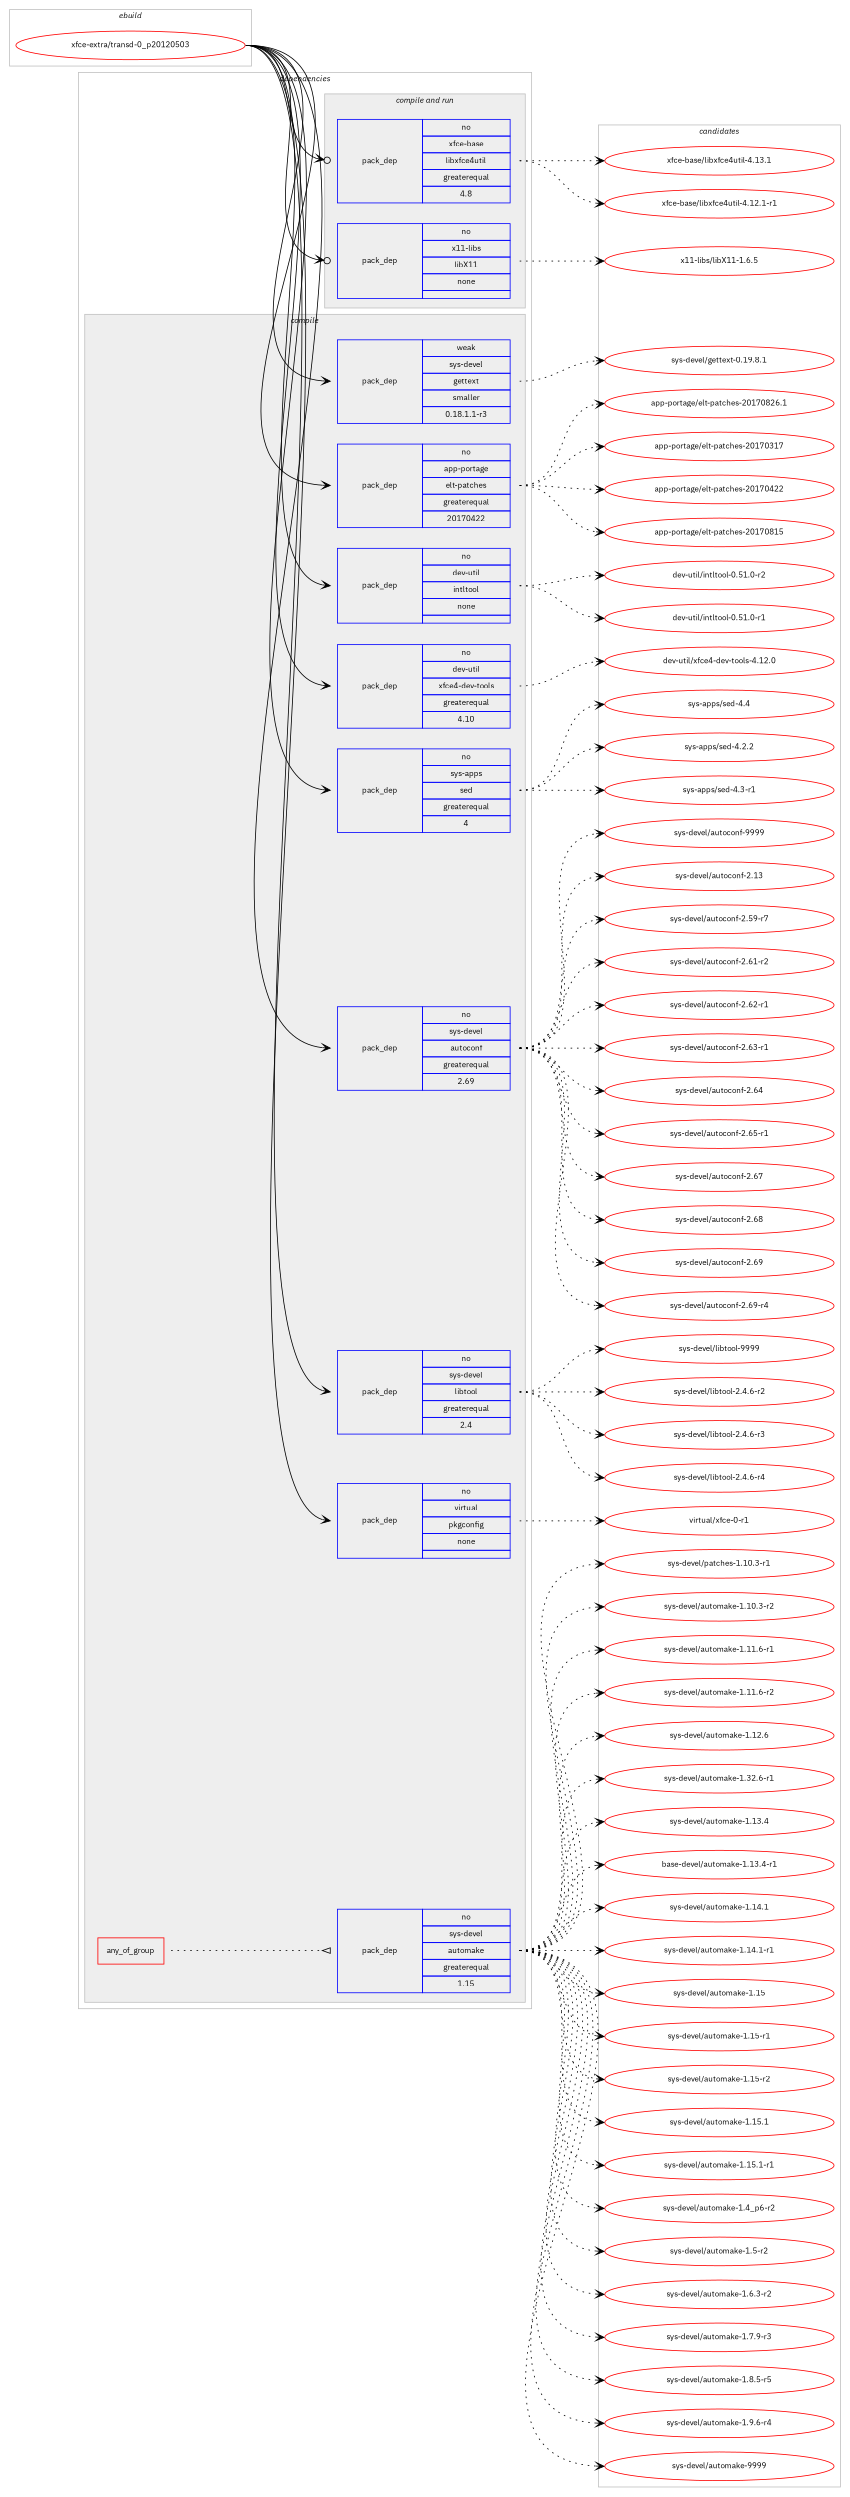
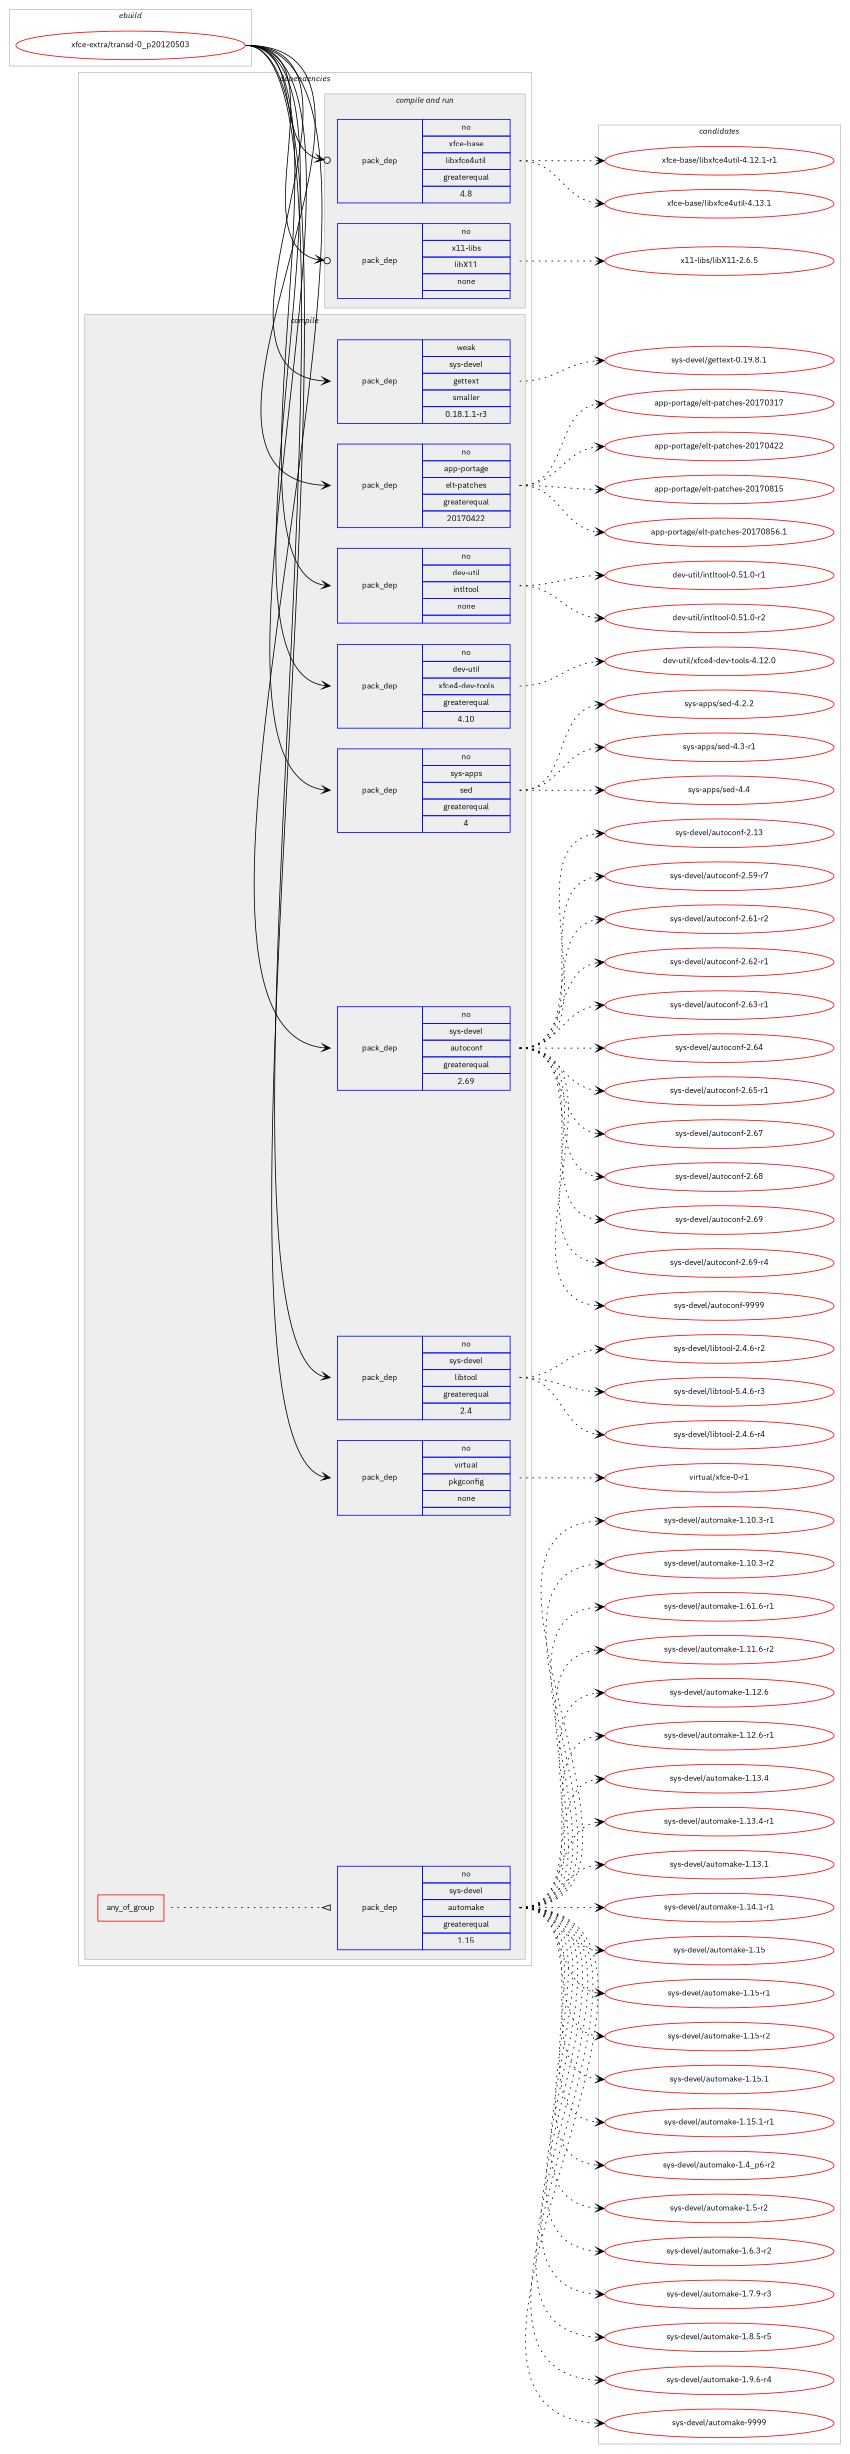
node "x11-libs/libX11-1.6.5": label "x11-libs/libX11-1.6.5" -> "x11-libs/libX11-2.6.5"
node "app-portage/elt-patches-20170826.1": label "app-portage/elt-patches-20170826.1" -> "app-portage/elt-patches-20170856.1"
node "sys-devel/libtool-9999": removed
node "sys-devel/libtool-2.4.6-r3": label "sys-devel/libtool-2.4.6-r3" -> "sys-devel/libtool-5.4.6-r3"
node "sys-devel/patches-1.10.3-r1": label "sys-devel/patches-1.10.3-r1" -> "sys-devel/automake-1.10.3-r1"
node "sys-devel/automake-1.11.6-r1": label "sys-devel/automake-1.11.6-r1" -> "sys-devel/automake-1.61.6-r1"
node "sys-devel/automake-1.32.6-r1": label "sys-devel/automake-1.32.6-r1" -> "sys-devel/automake-1.12.6-r1"
node "base-devel/automake-1.13.4-r1": label "base-devel/automake-1.13.4-r1" -> "sys-devel/automake-1.13.4-r1"
node "sys-devel/automake-1.14.1": label "sys-devel/automake-1.14.1" -> "sys-devel/automake-1.13.1"
